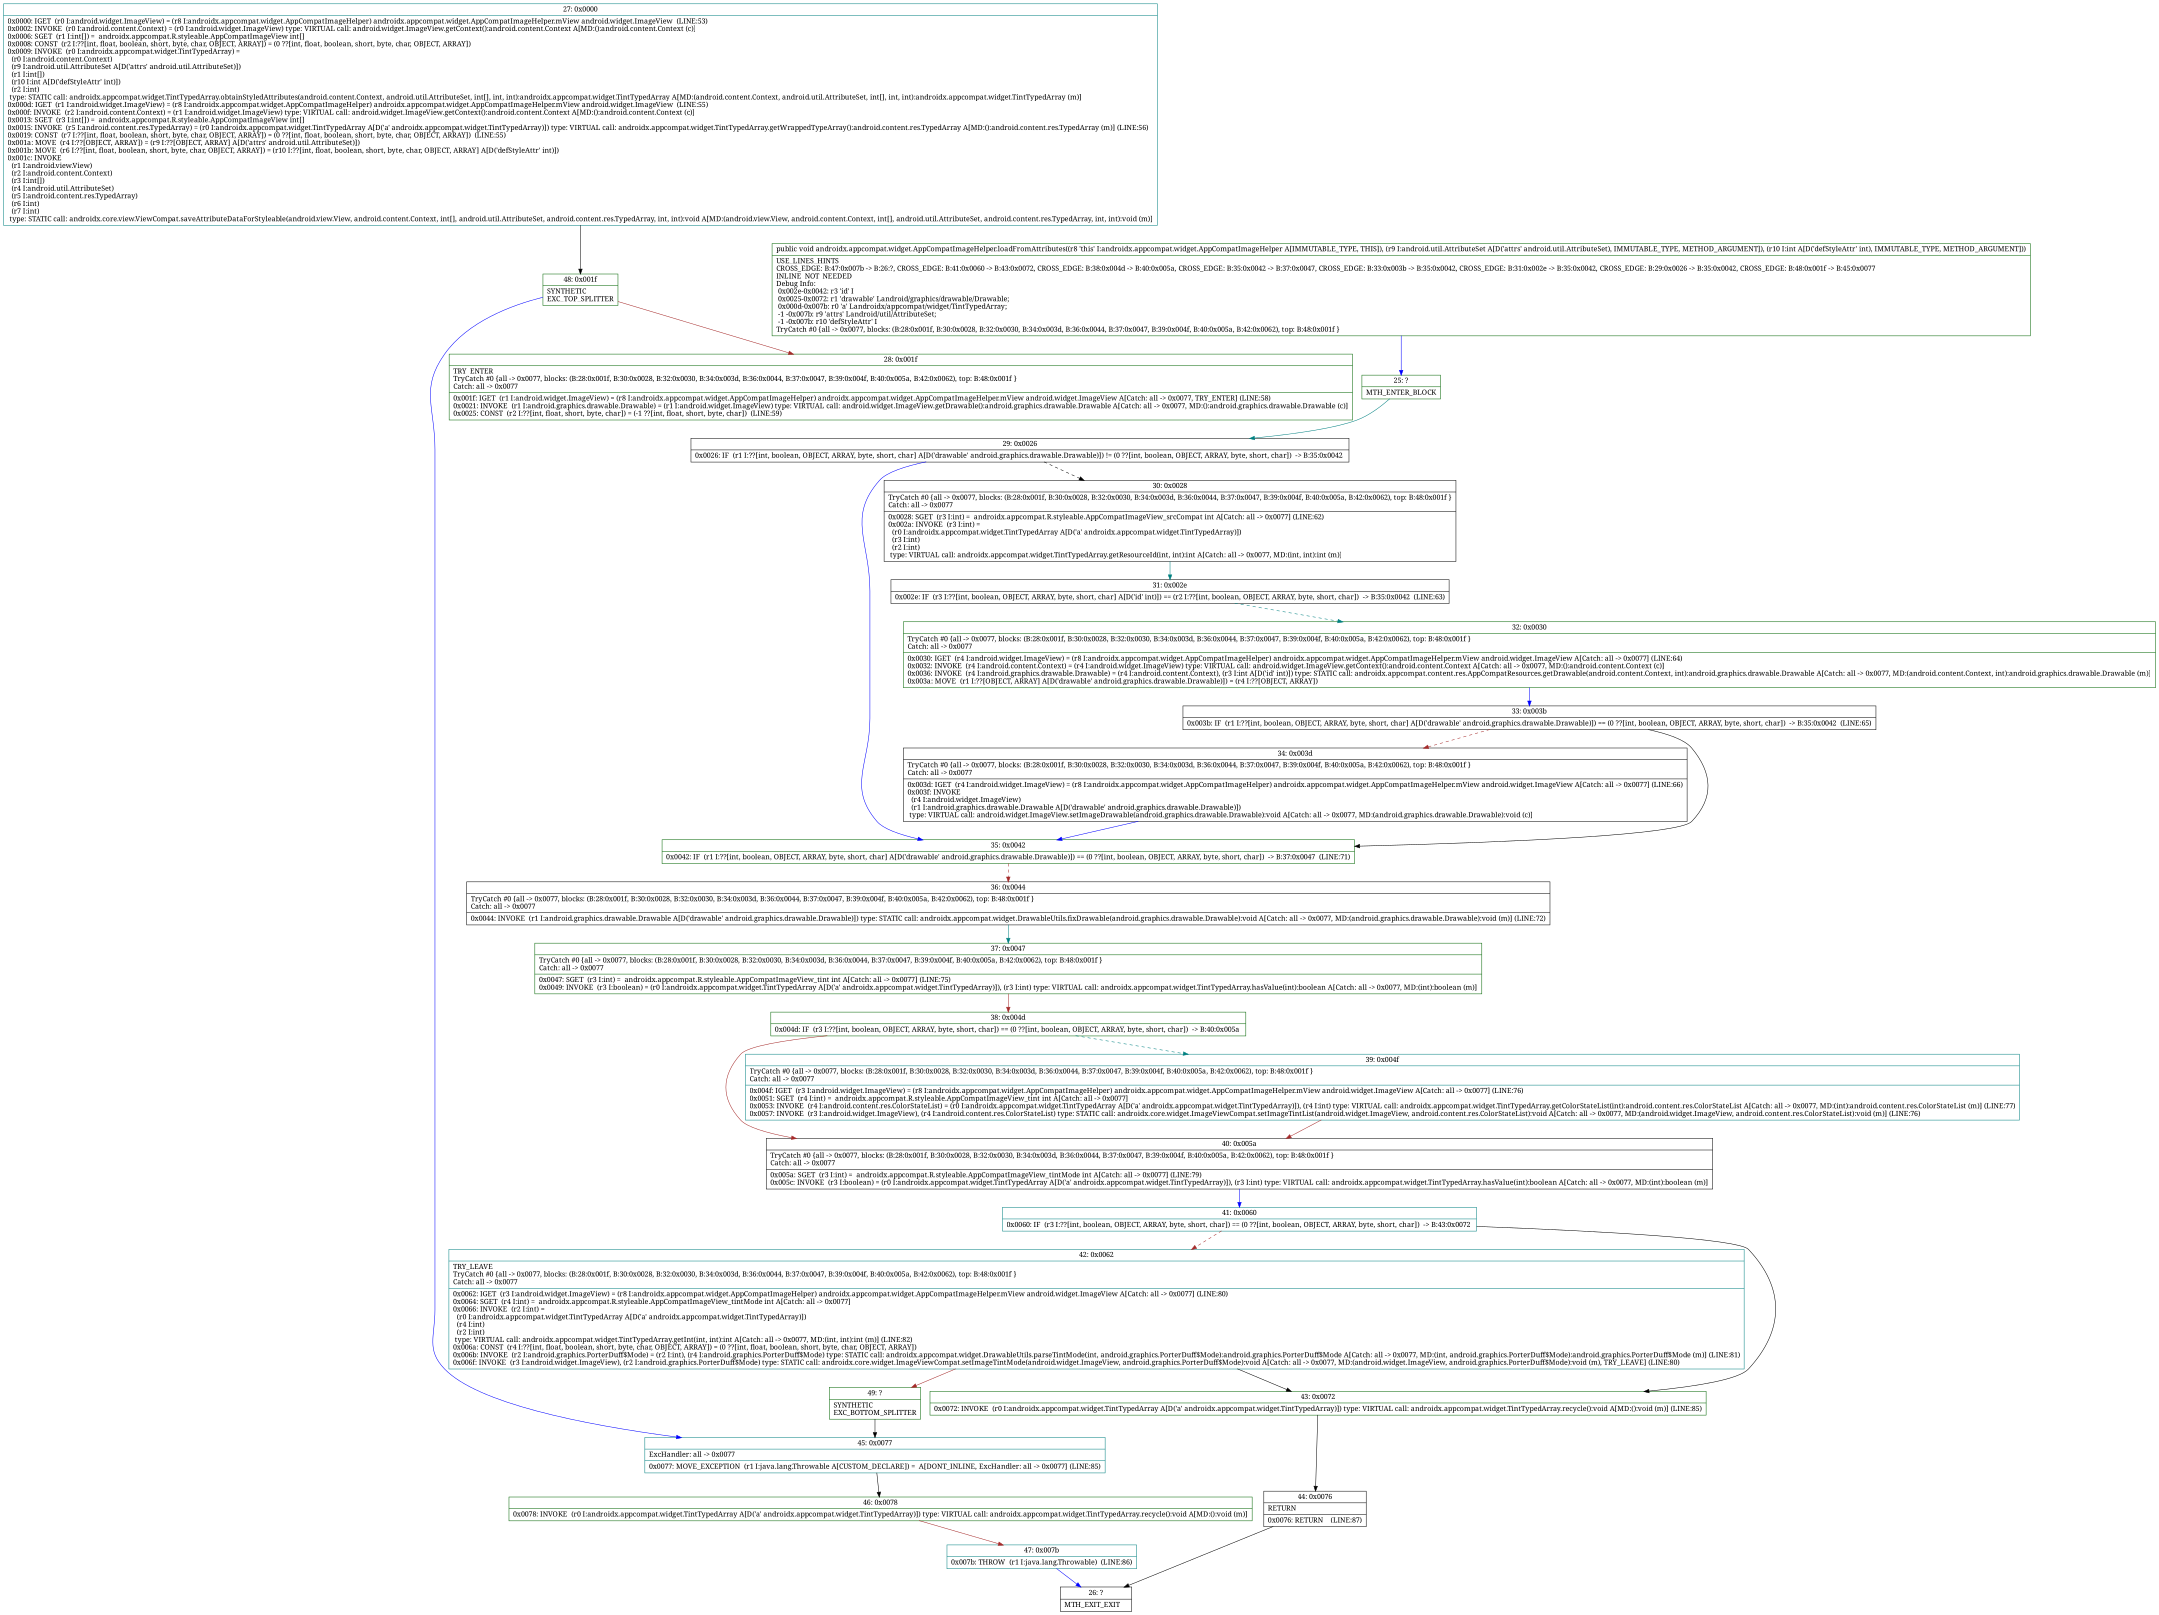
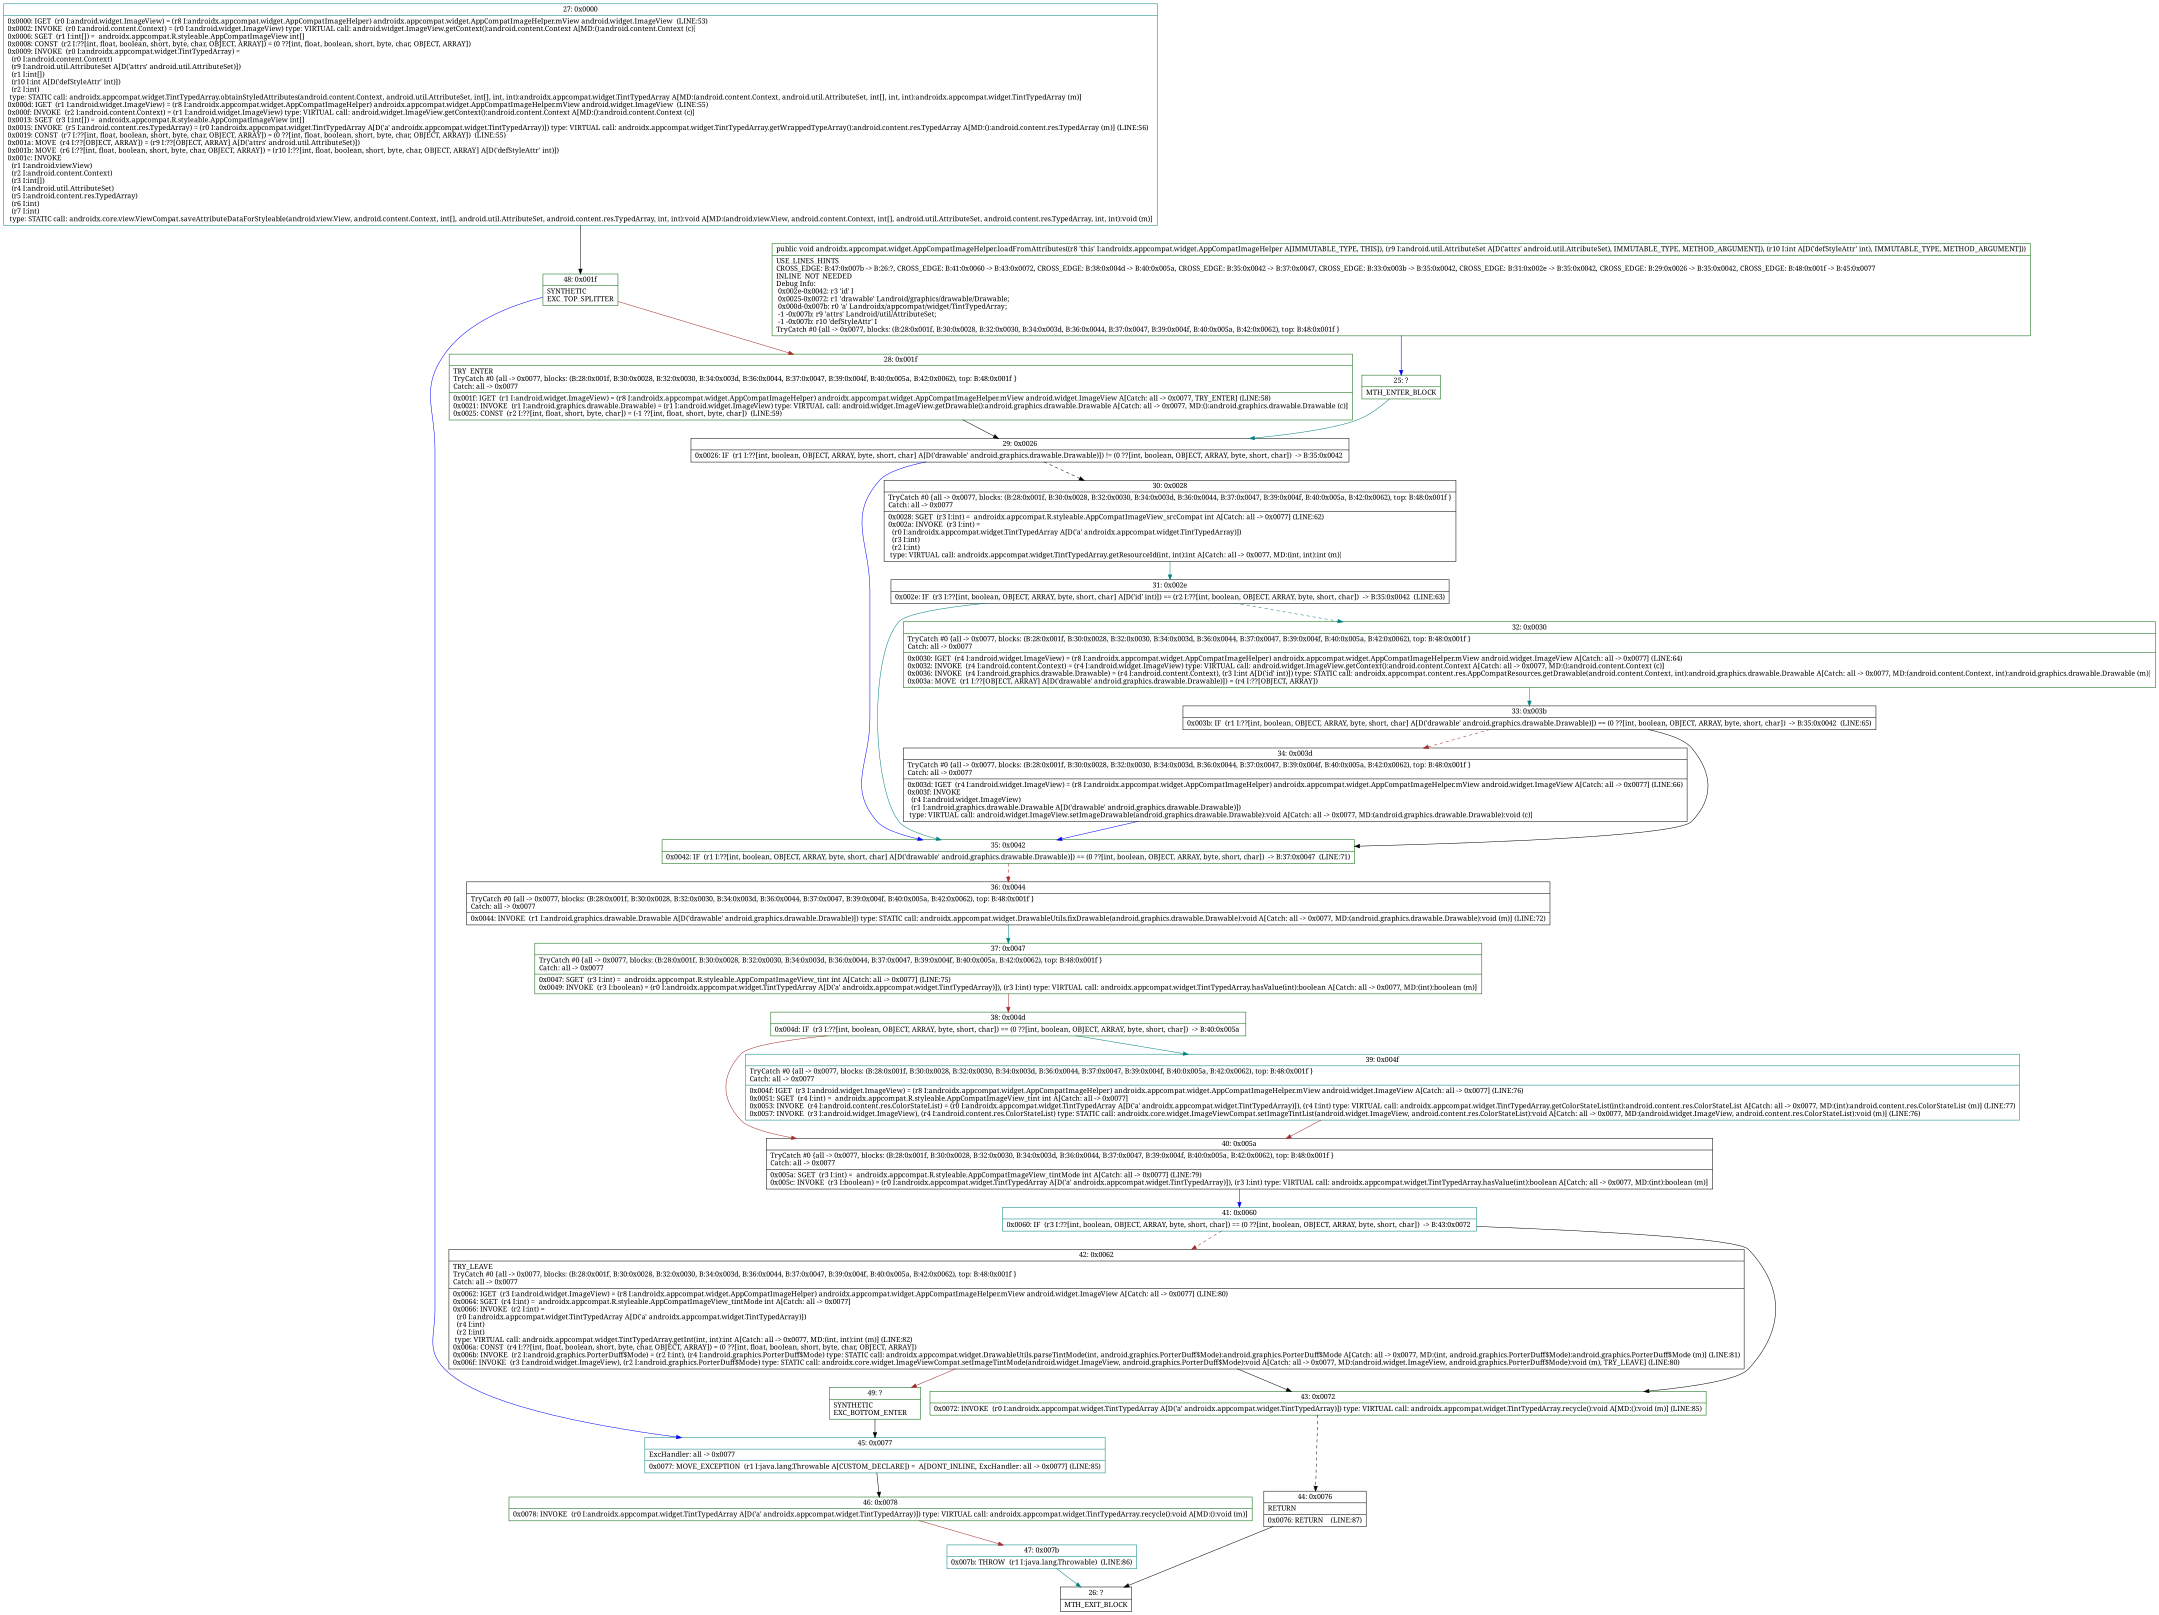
edge "28: 0x001f" -> "29: 0x0026": added
edge "32: 0x0030" -> "33: 0x003b": color blue -> teal
edge "31: 0x002e" -> "35: 0x0042": added
edge "38: 0x004d" -> "39: 0x004f": style dashed -> solid
node "42: 0x0062": color teal -> black
node "49: ?": text "EXC_BOTTOM_SPLITTER" -> "EXC_BOTTOM_ENTER"
edge "43: 0x0072" -> "44: 0x0076": style solid -> dashed
edge "47: 0x007b" -> "26: ?": color blue -> teal
node "26: ?": text "MTH_EXIT_EXIT" -> "MTH_EXIT_BLOCK"
